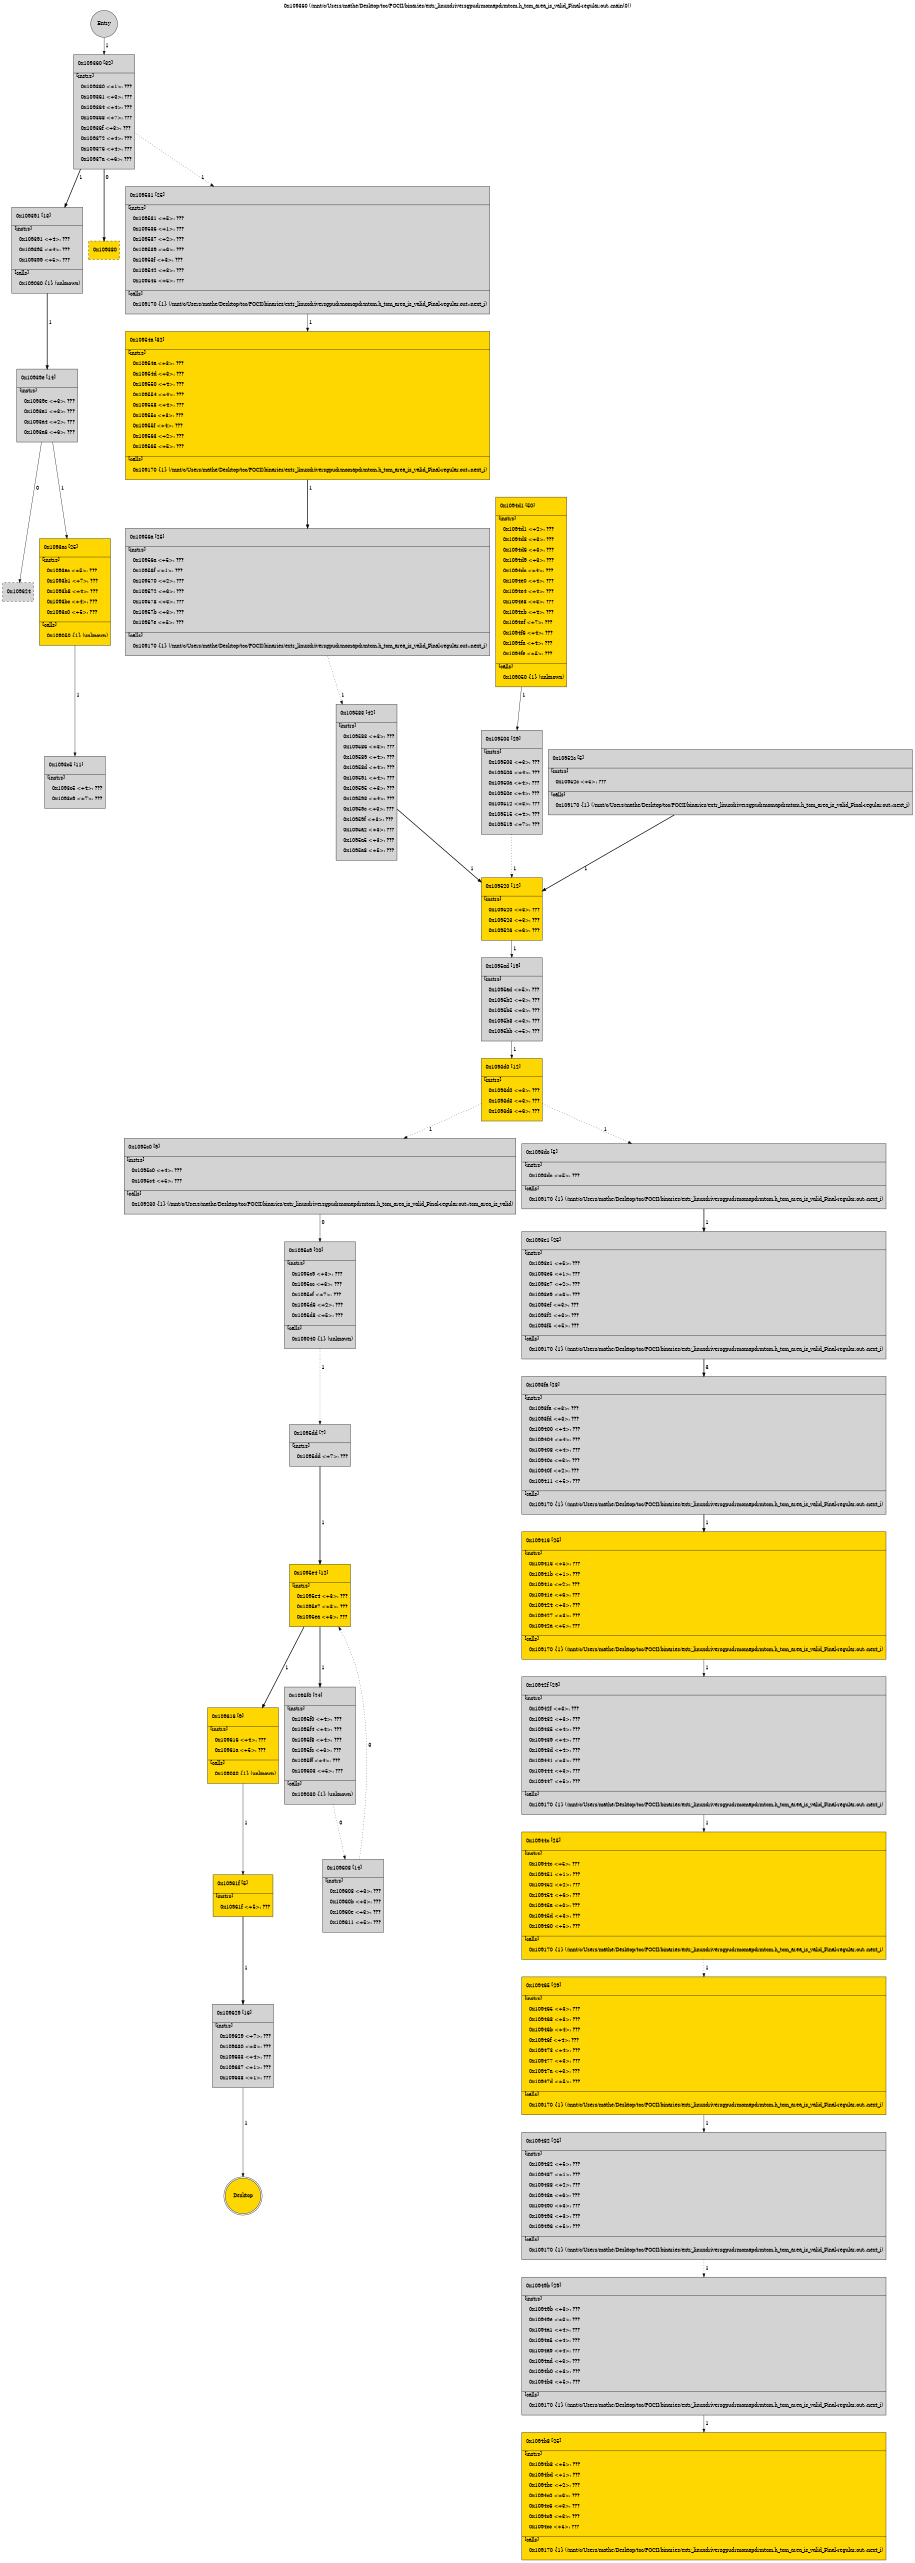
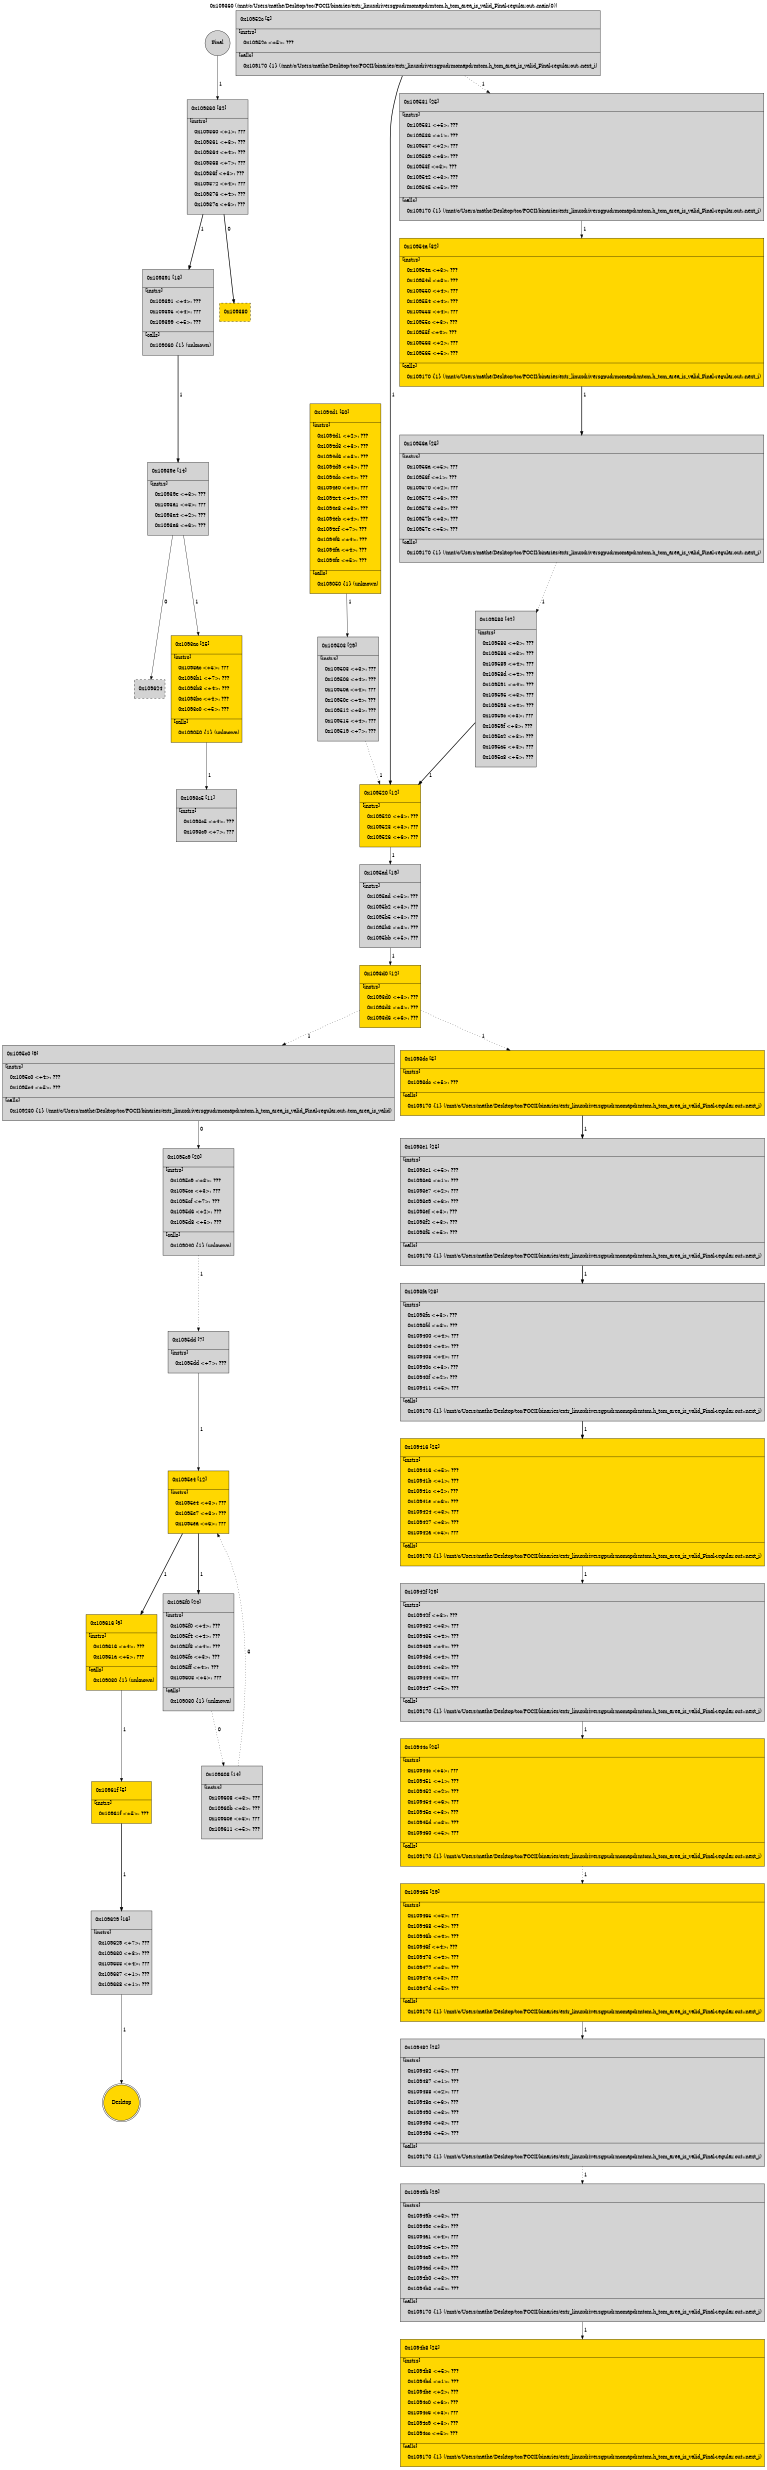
node "Entry": label "Entry" -> "Final"
edge "0x109360 [32]" -> "0x109531 [25]": now "0x10952c [5]" -> "0x109531 [25]"
node "0x1093dc [5]": fillcolor lightgrey -> gold
edge "0x1093e1 [25]" -> "0x1093fa [28]": label " 3" -> " 1"
edge "0x1095dd [7]" -> "0x1095e4 [12]": style bold -> solid
